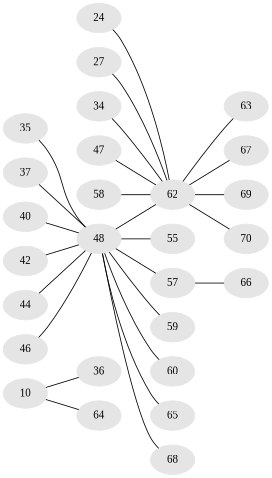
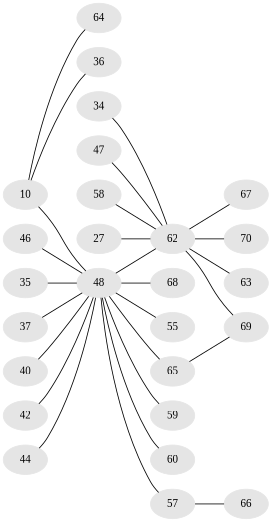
node "24": removed
edge "10" -- "48": added
edge "69" -- "65": added
